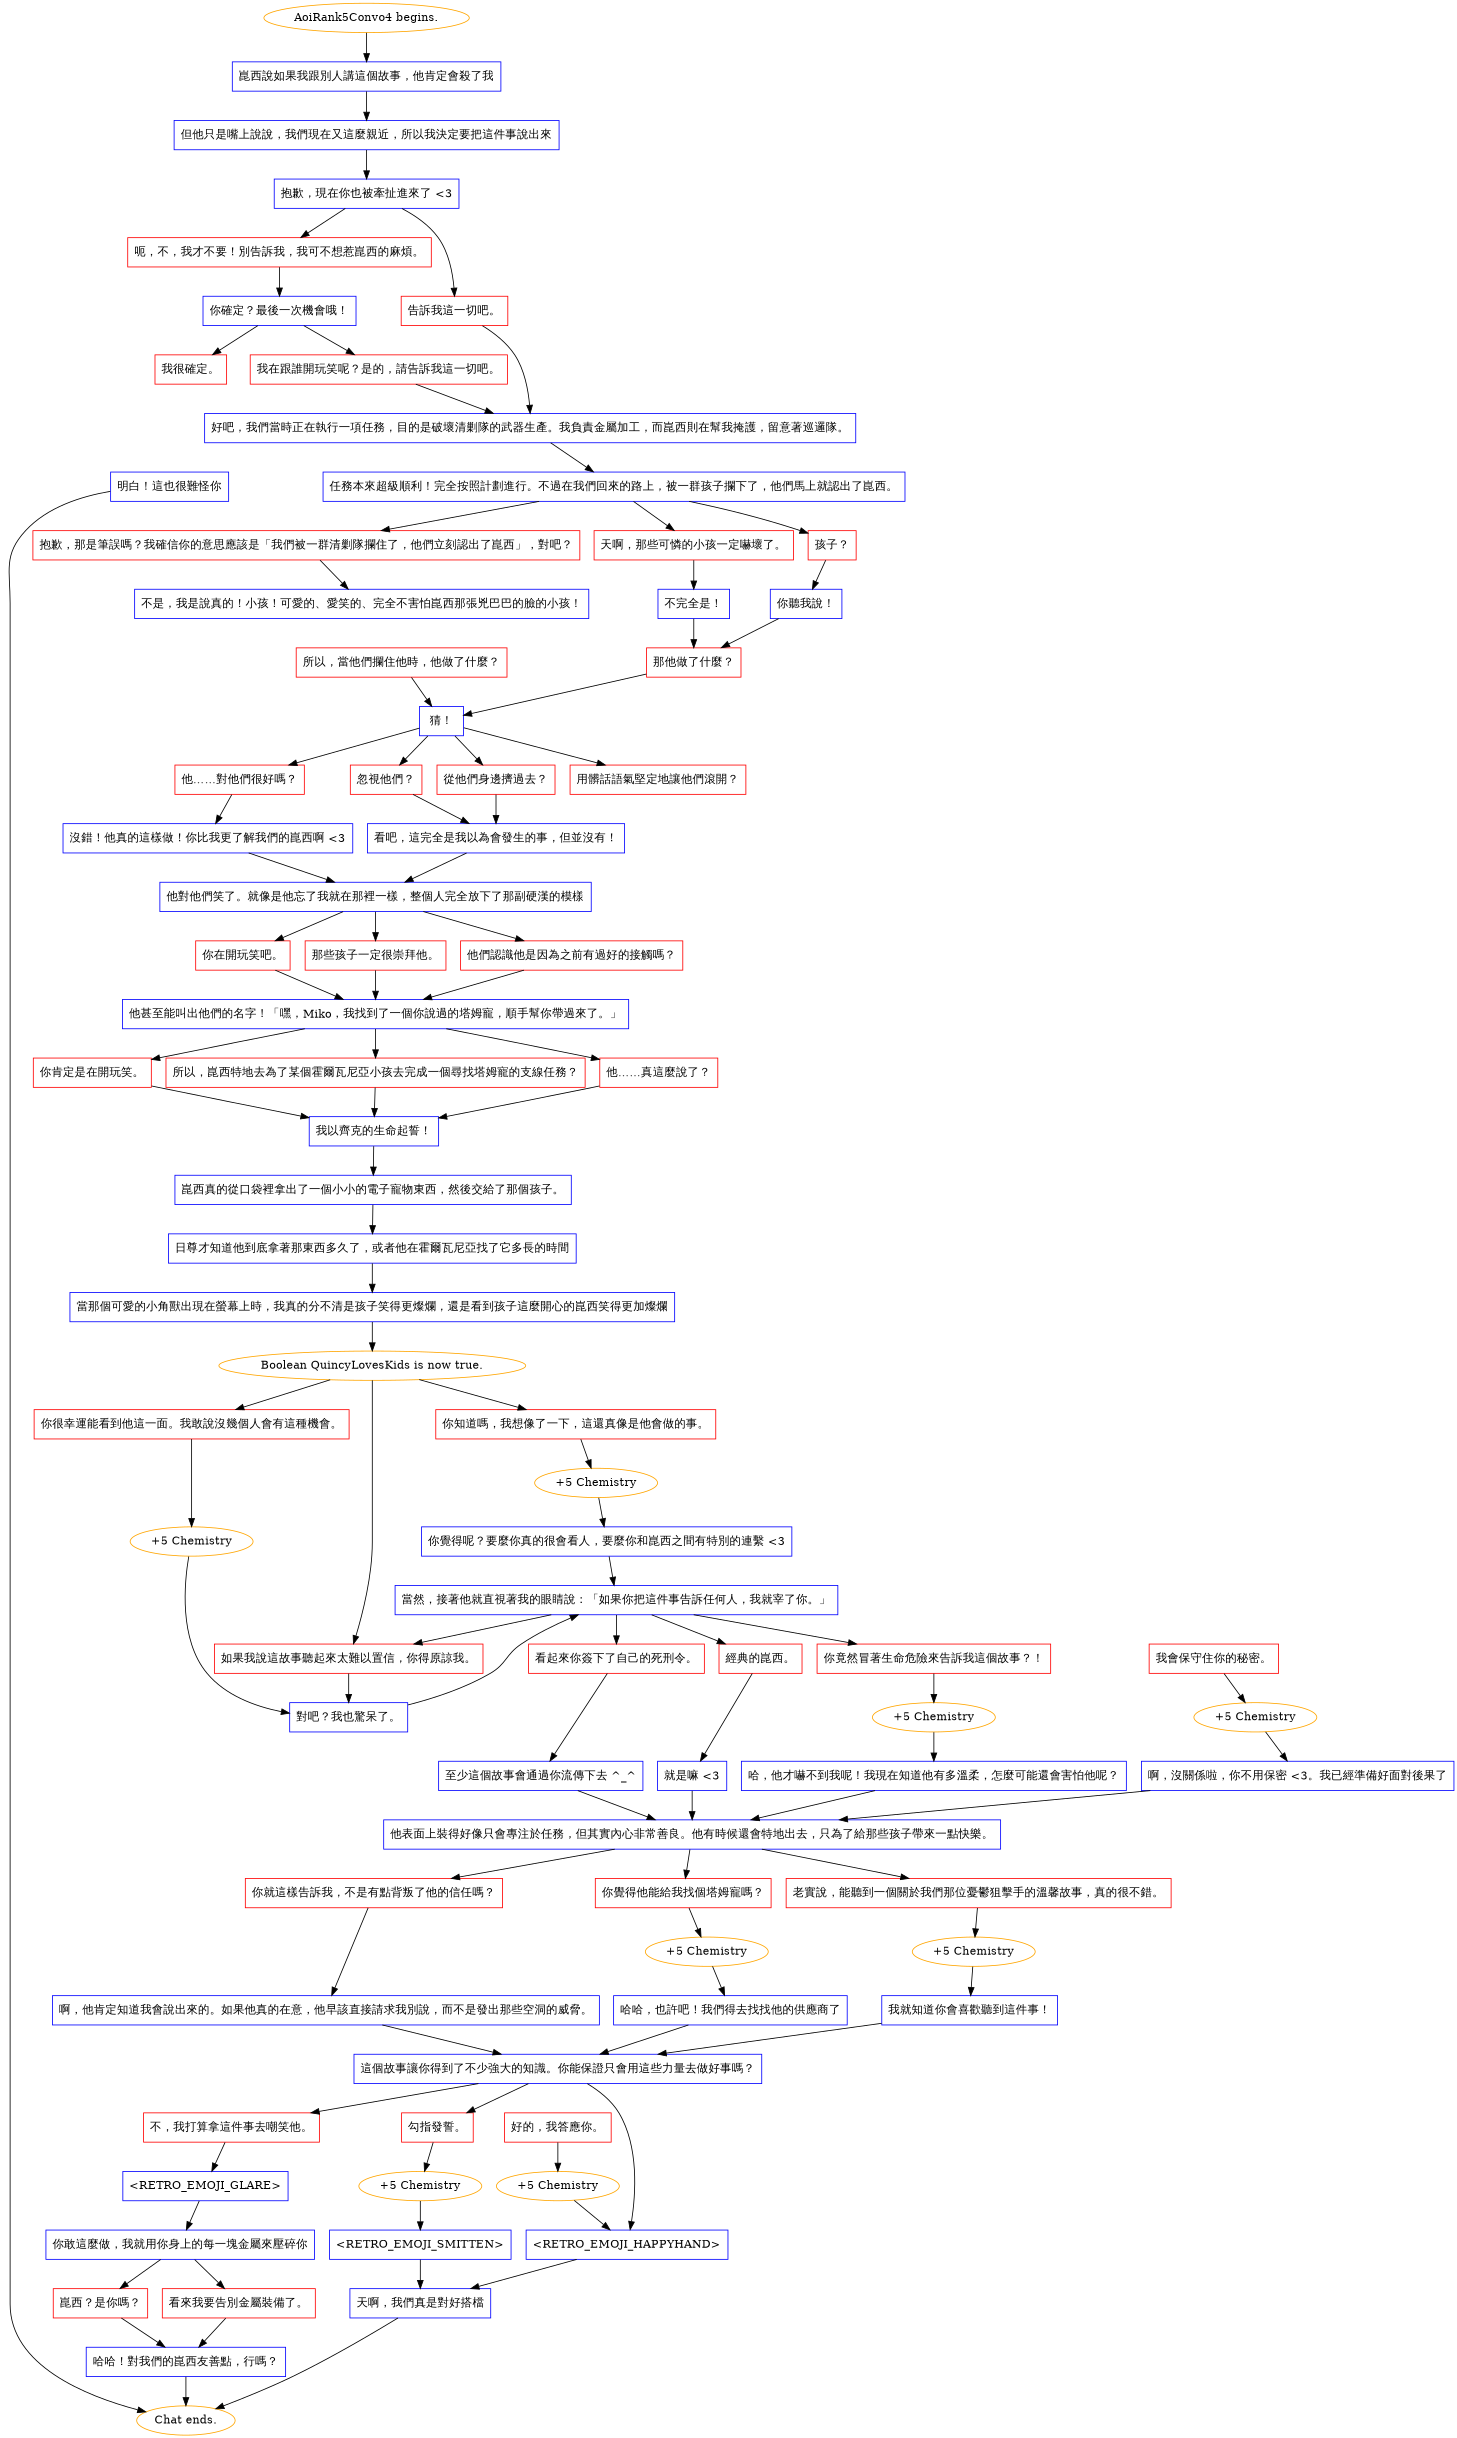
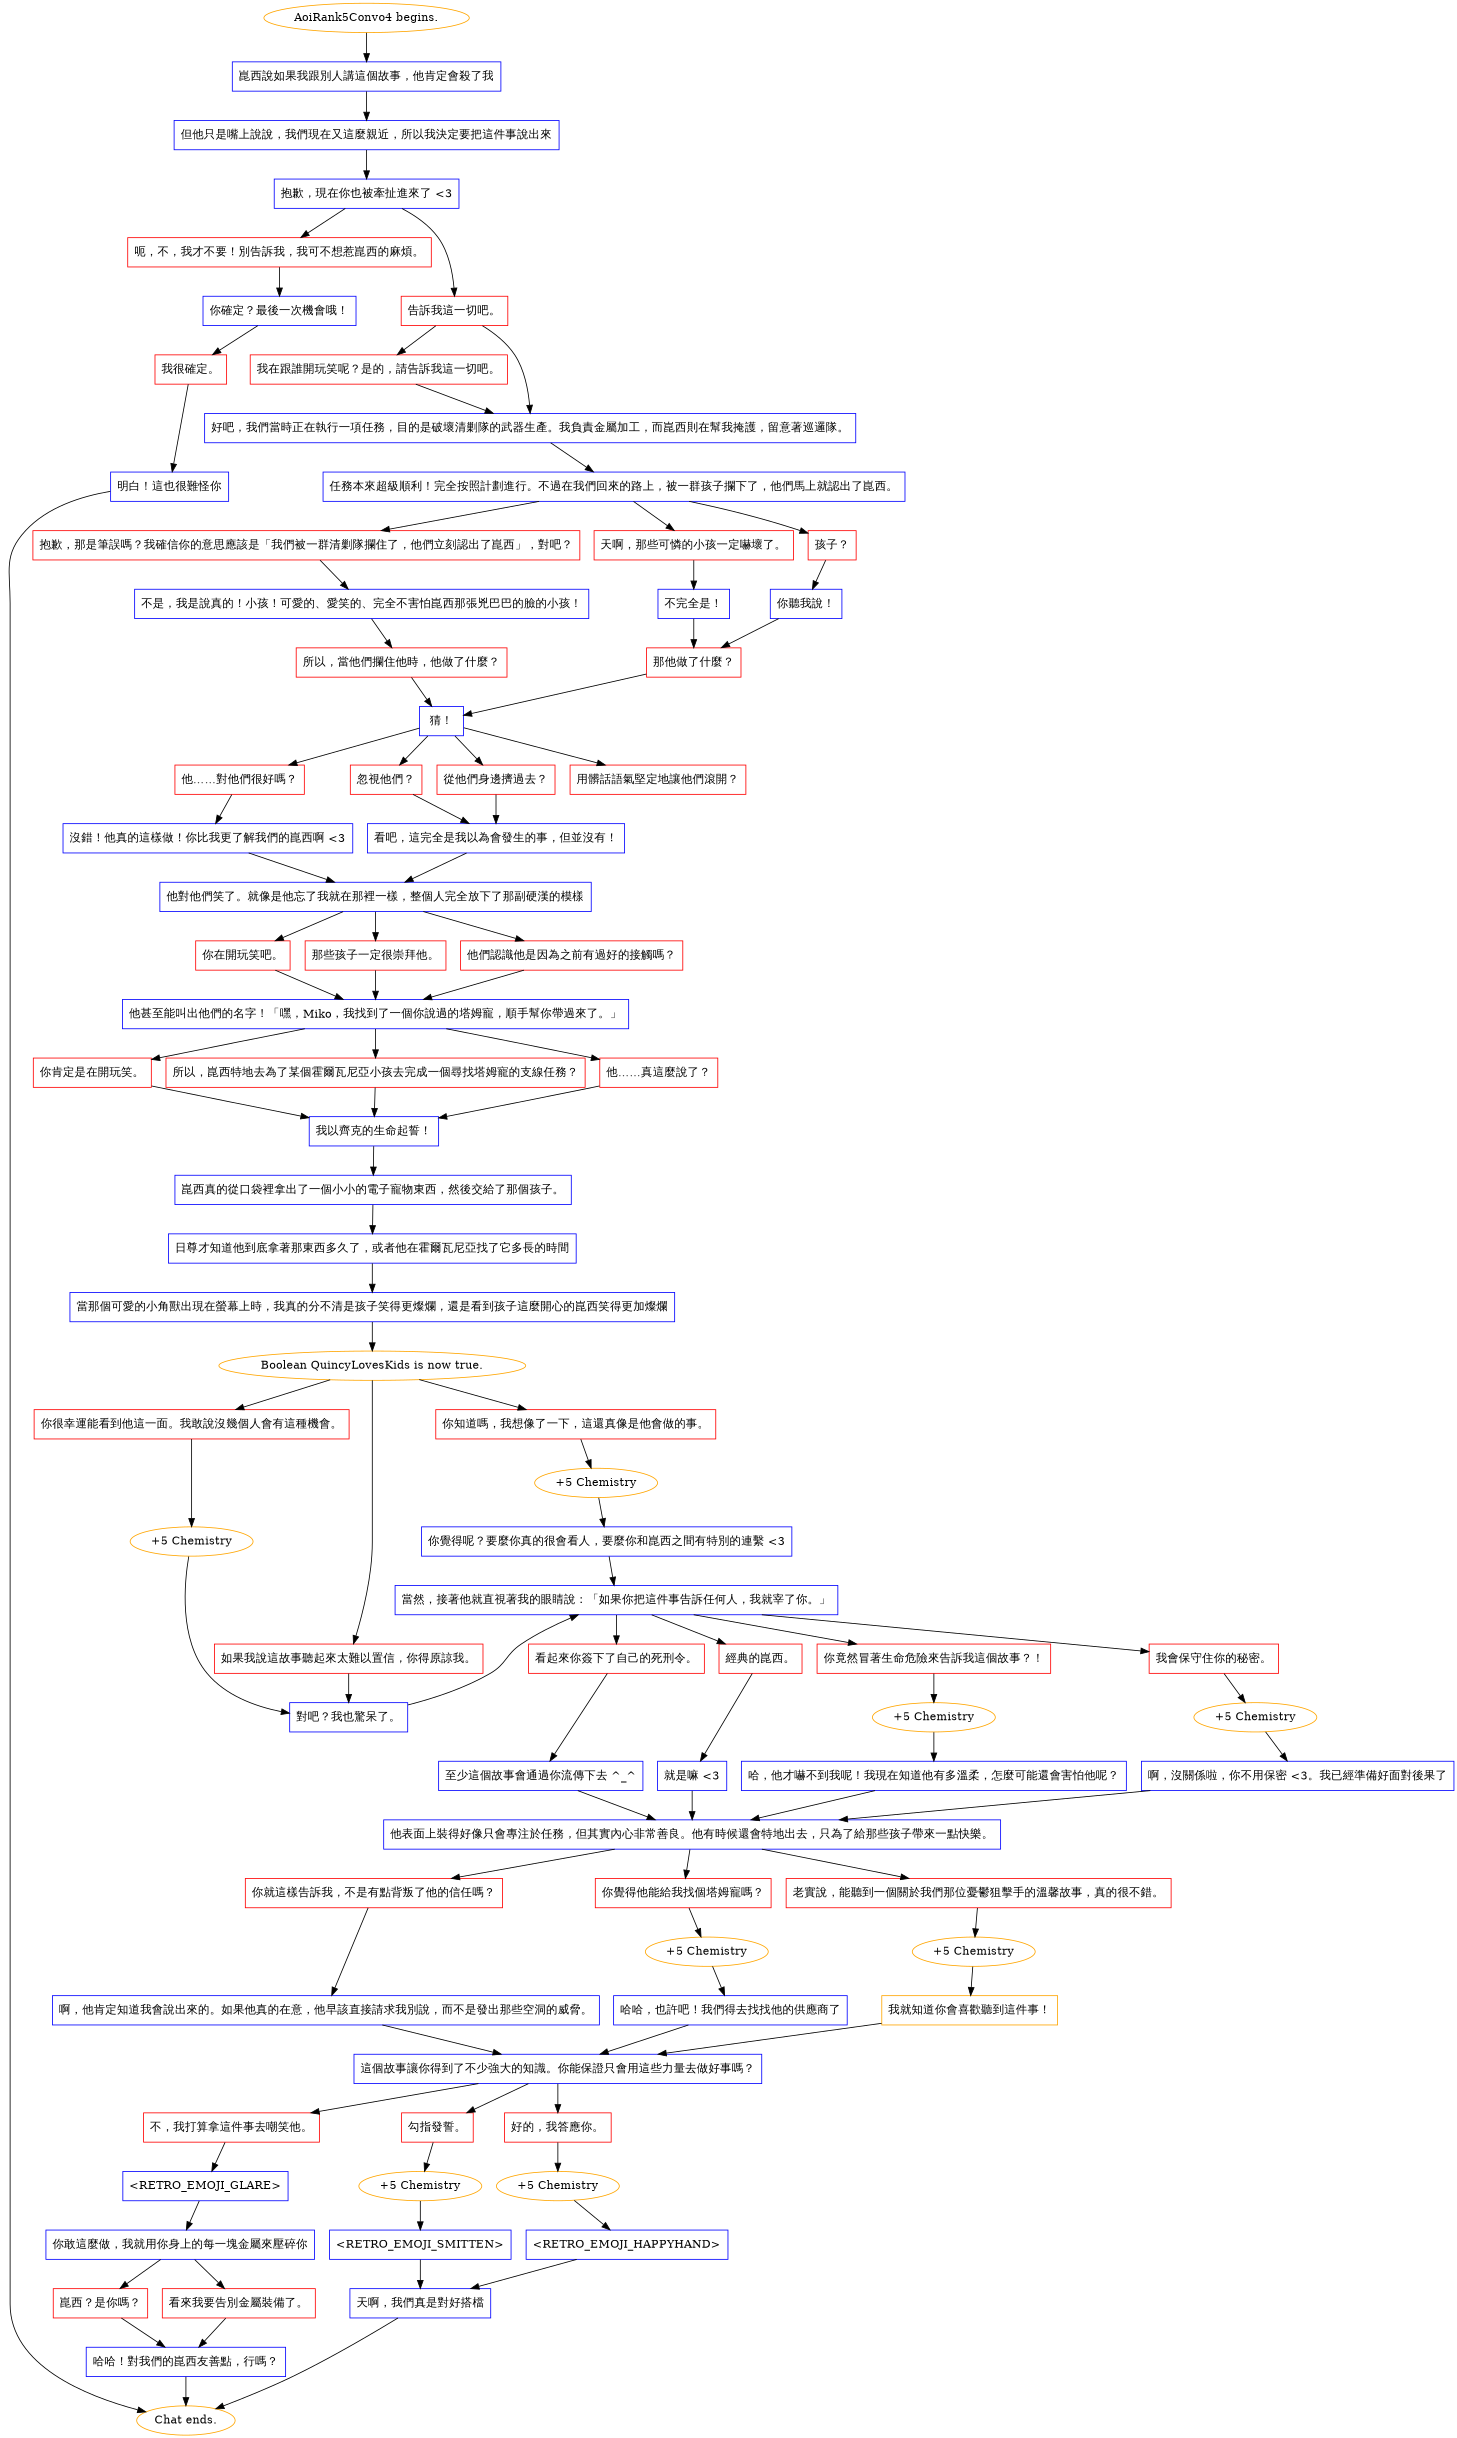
edge "你確定？最後一次機會哦！" -> "我在跟誰開玩笑呢？是的，請告訴我這一切吧。": now "告訴我這一切吧。" -> "我在跟誰開玩笑呢？是的，請告訴我這一切吧。"
edge "我很確定。" -> "明白！這也很難怪你": added
edge "不是，我是說真的！小孩！可愛的、愛笑的、完全不害怕崑西那張兇巴巴的臉的小孩！" -> "所以，當他們攔住他時，他做了什麼？": added
edge "當然，接著他就直視著我的眼睛說：「如果你把這件事告訴任何人，我就宰了你。」" -> "如果我說這故事聽起來太難以置信，你得原諒我。": now "當然，接著他就直視著我的眼睛說：「如果你把這件事告訴任何人，我就宰了你。」" -> "我會保守住你的秘密。"
node "我就知道你會喜歡聽到這件事！": color blue -> orange
edge "這個故事讓你得到了不少強大的知識。你能保證只會用這些力量去做好事嗎？" -> "<RETRO_EMOJI_HAPPYHAND>": now "這個故事讓你得到了不少強大的知識。你能保證只會用這些力量去做好事嗎？" -> "好的，我答應你。"
